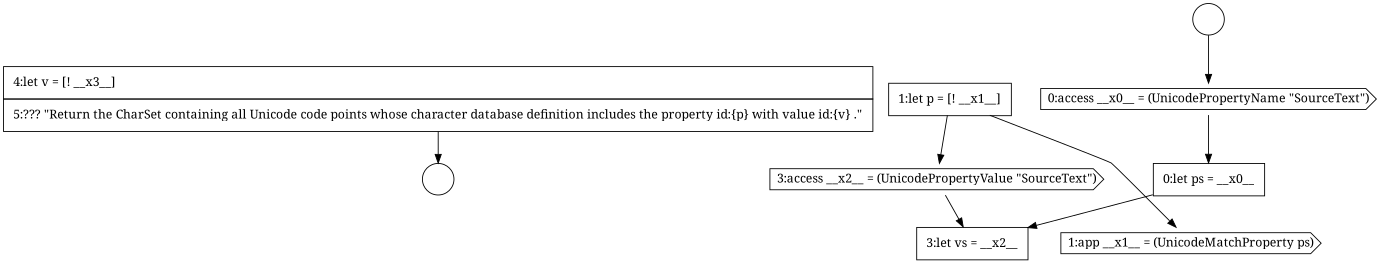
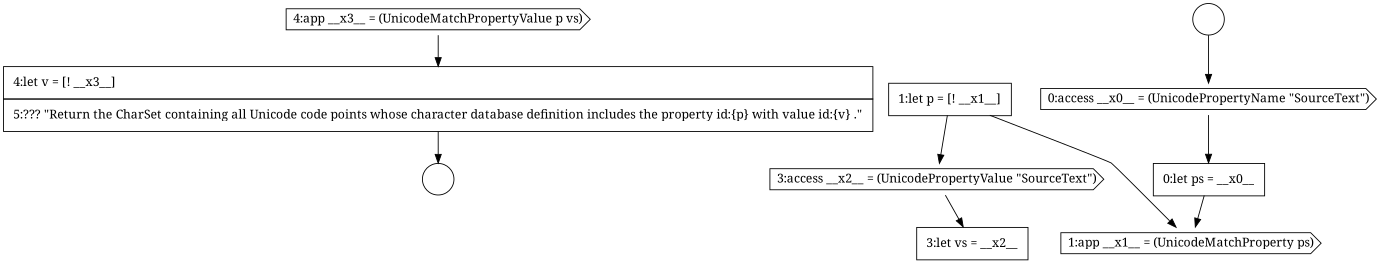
node "4:app __x3__ = (UnicodeMatchPropertyValue p vs)": added
edge "0:let ps = __x0__" -> "3:let vs = __x2__": now "0:let ps = __x0__" -> "1:app __x1__ = (UnicodeMatchProperty ps)"
